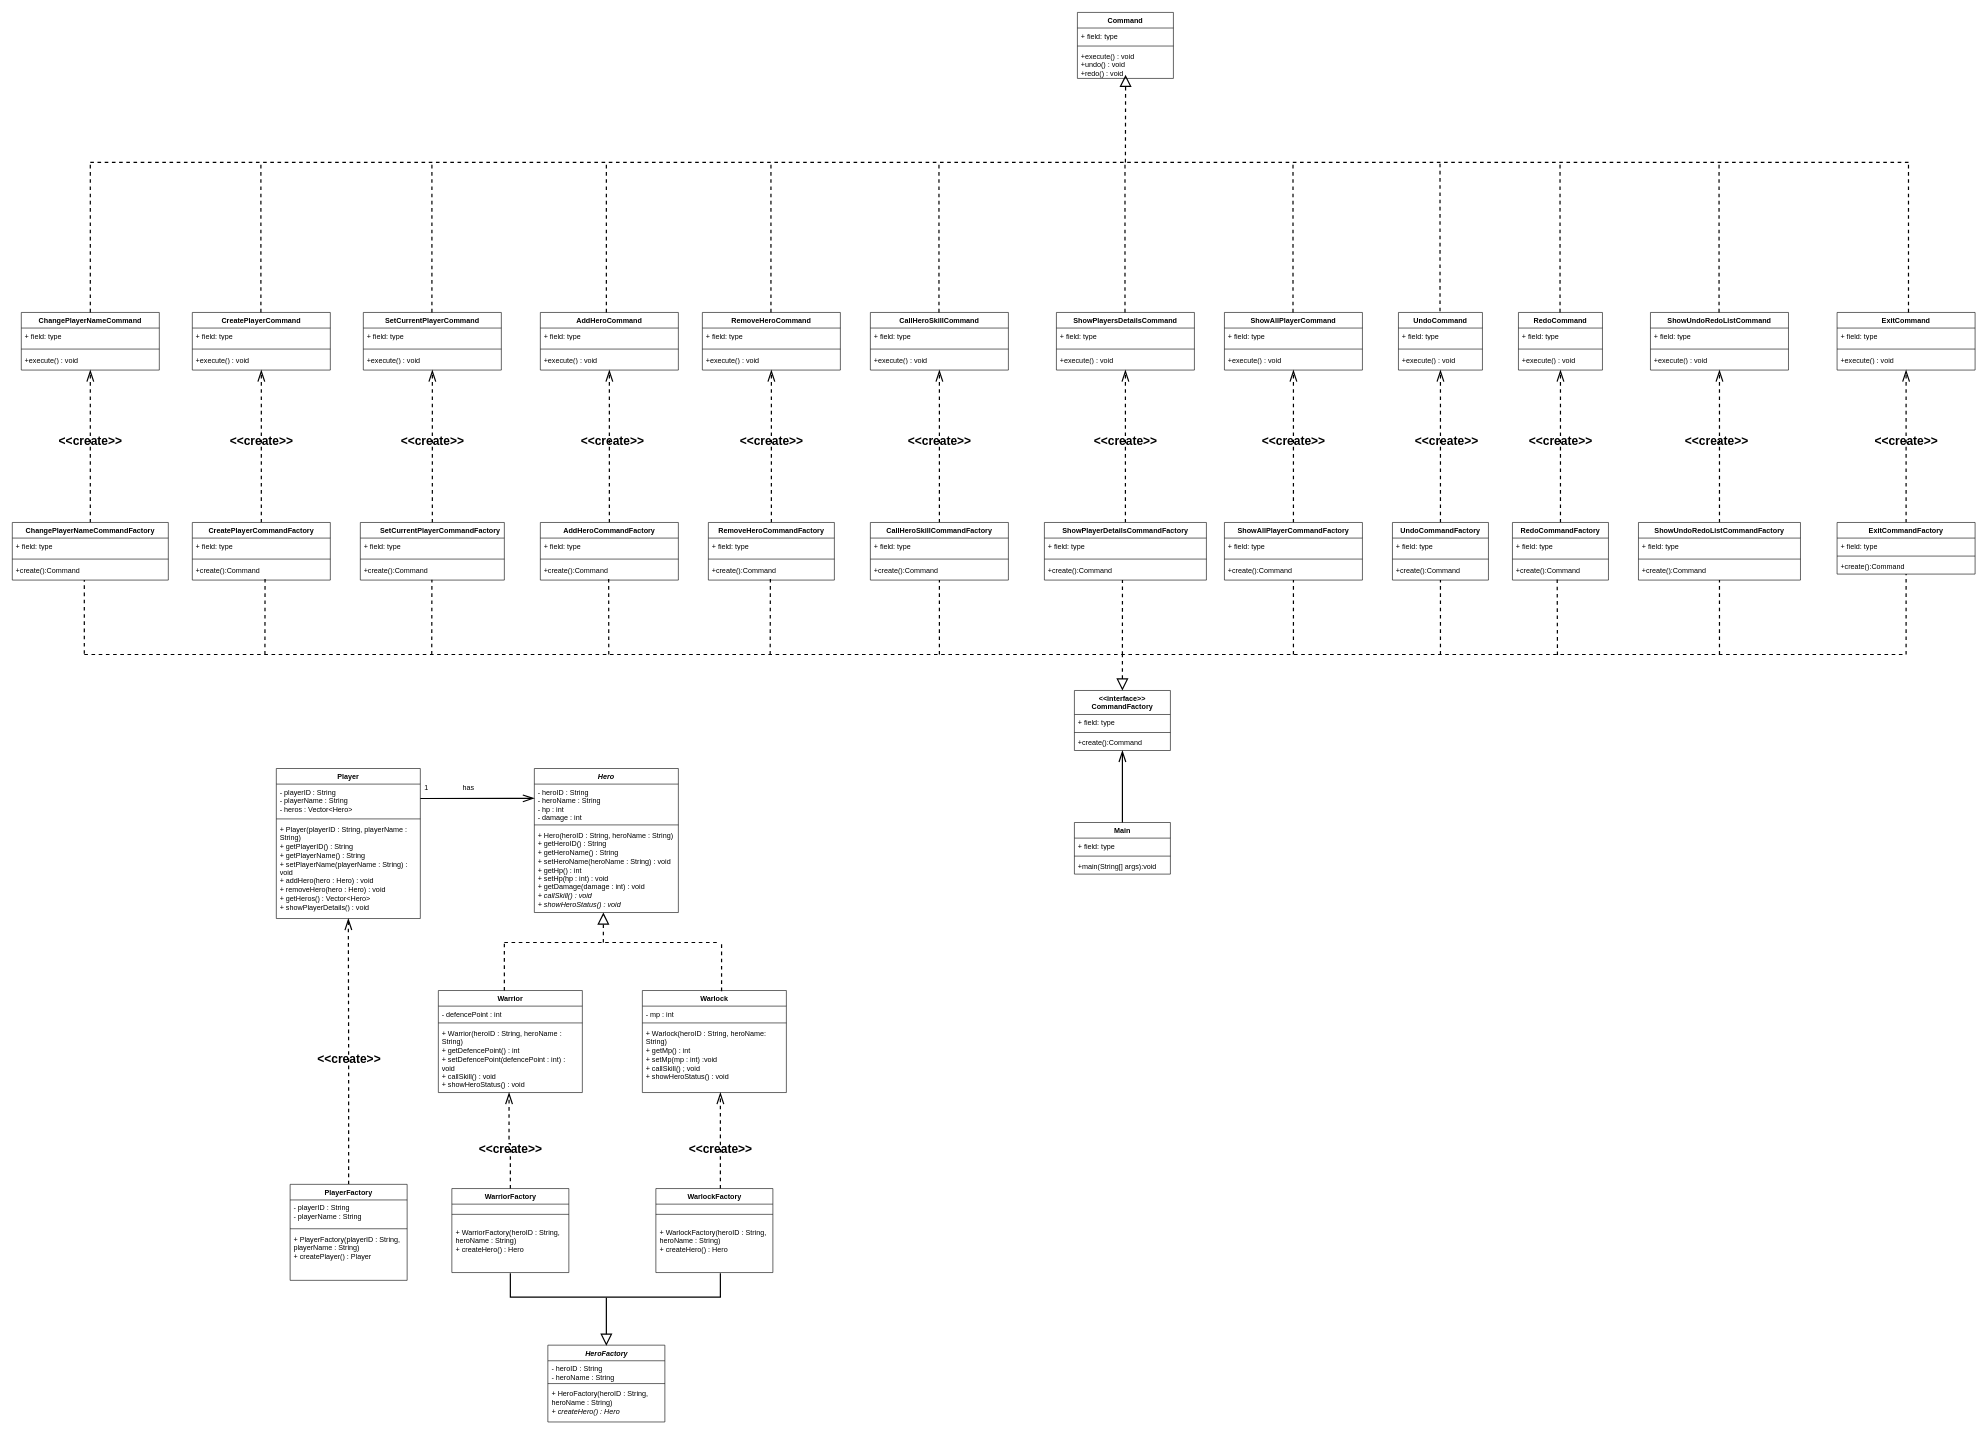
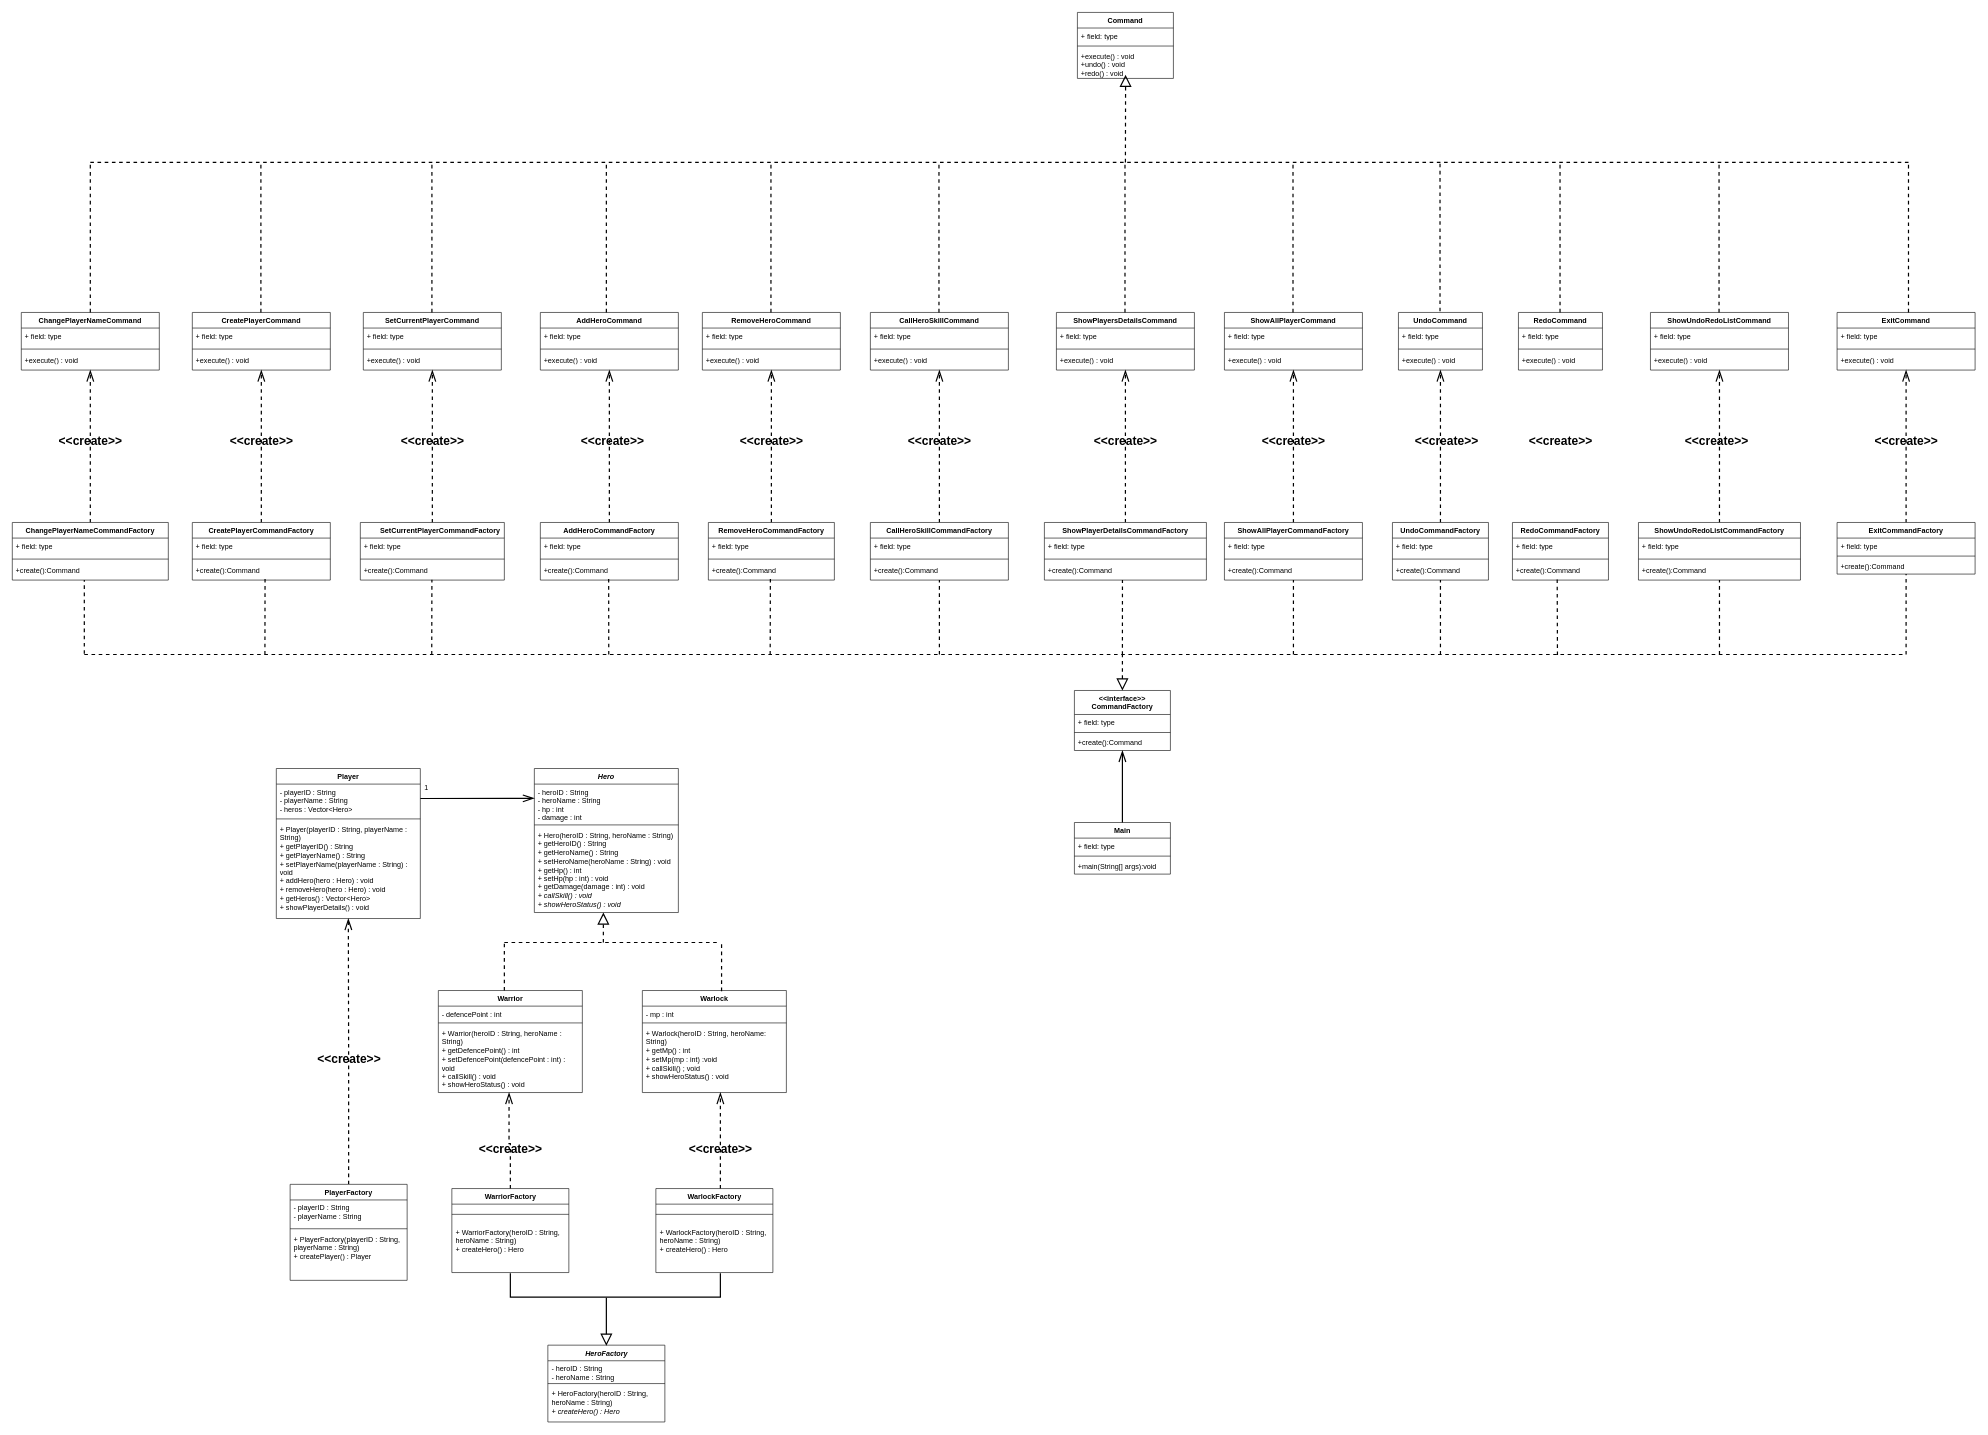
edge "RedoCommandFactory" -> "RedoCommand": removed
node "has": removed
